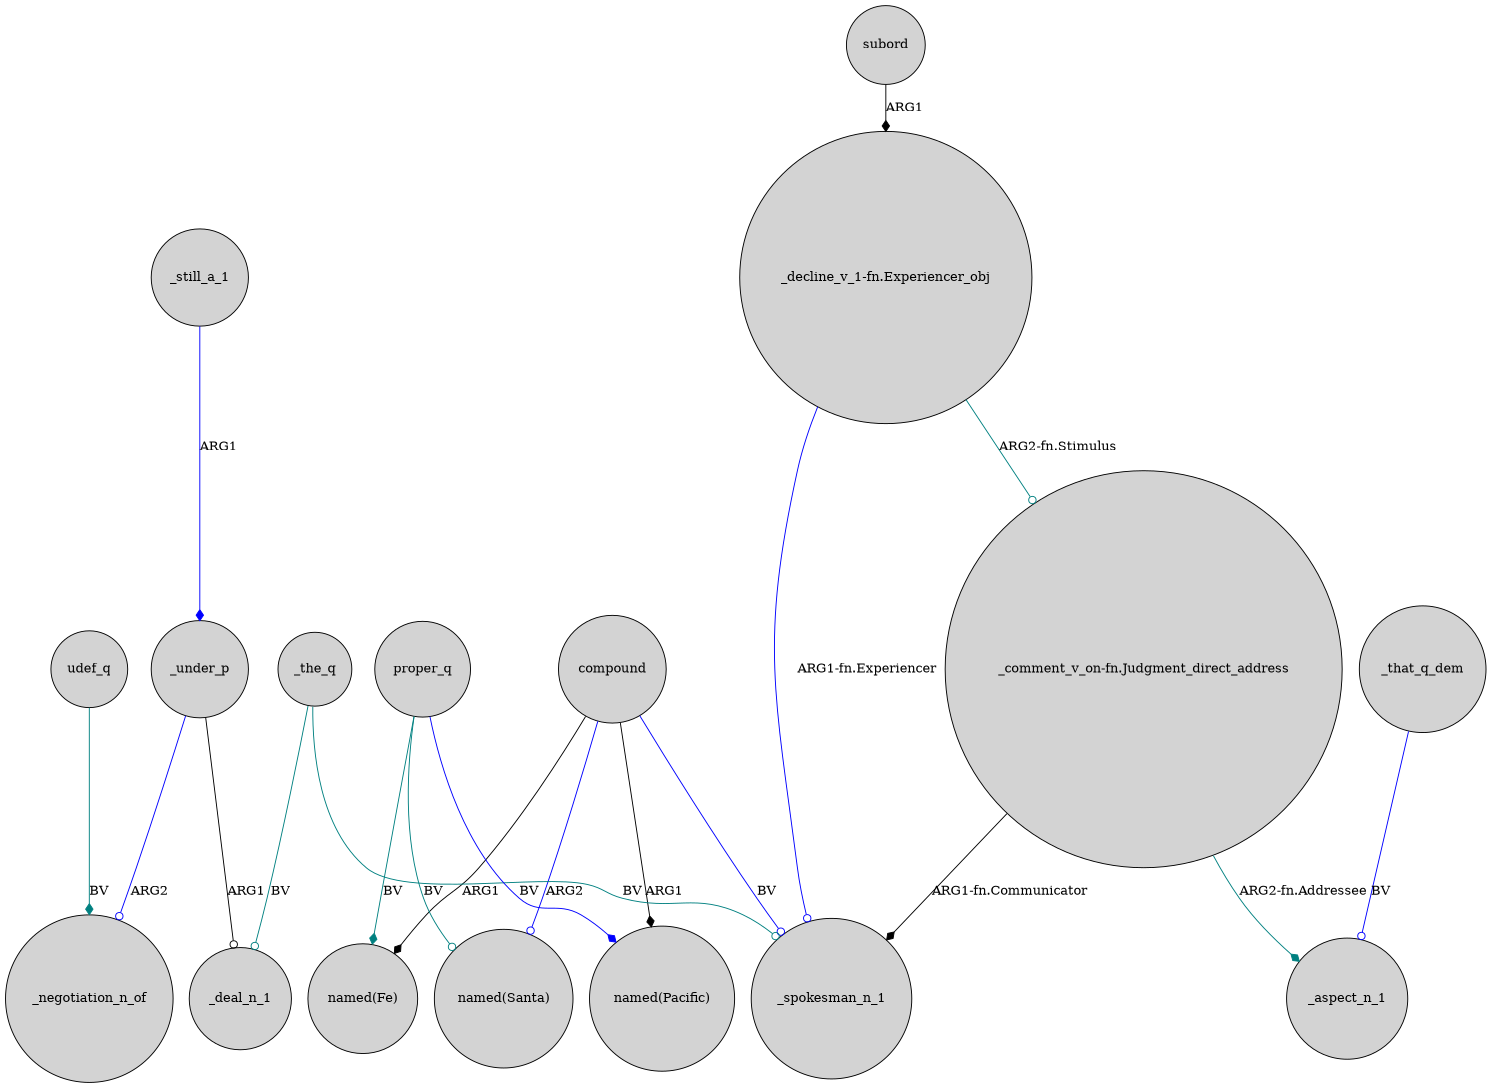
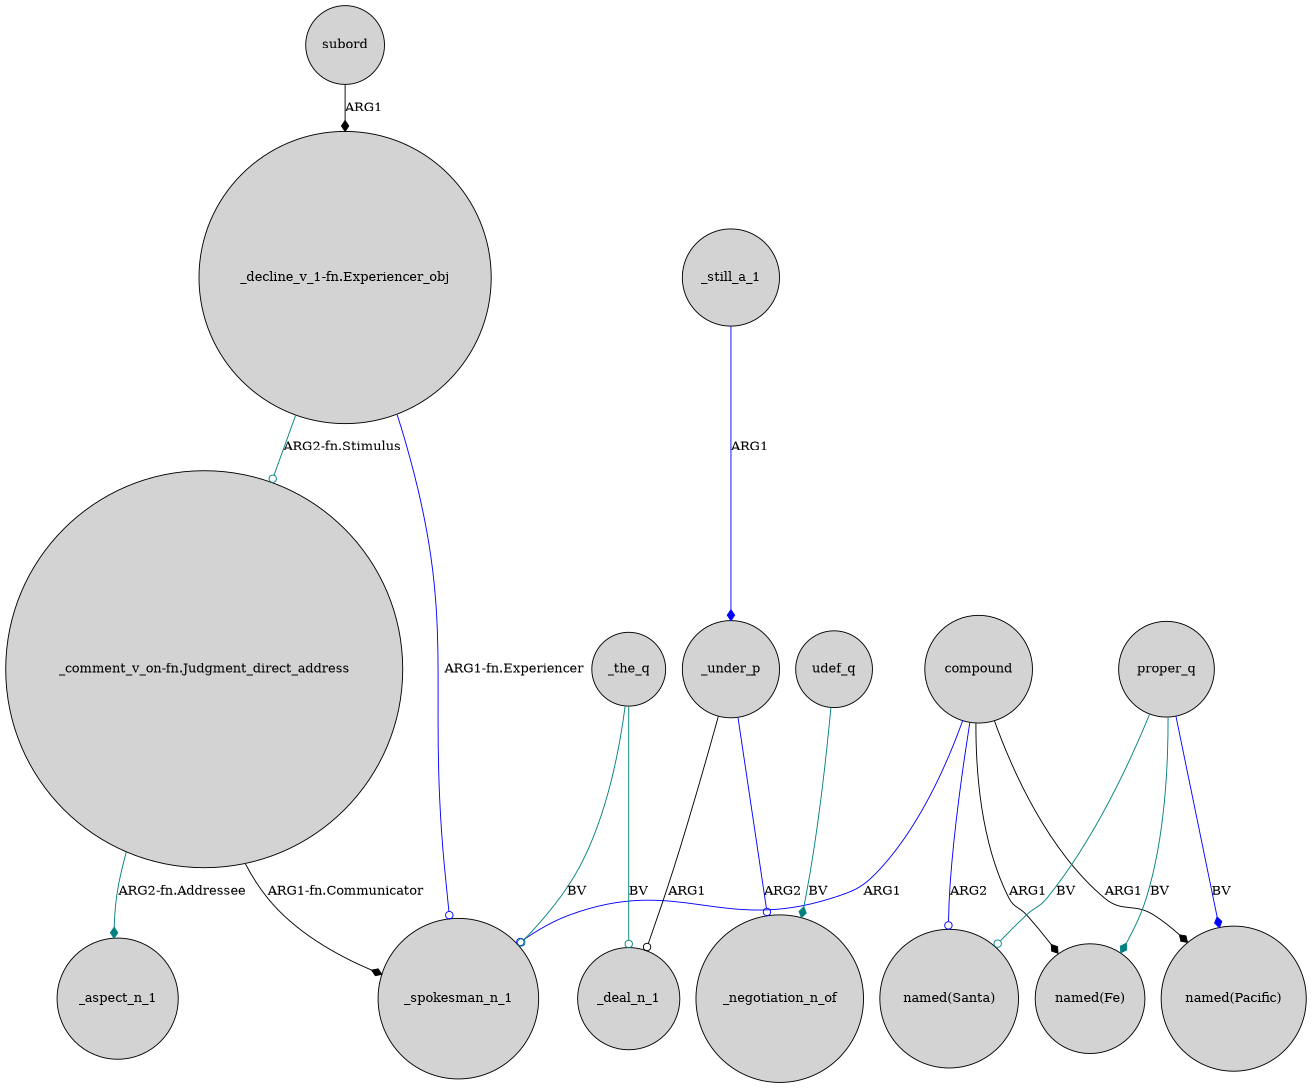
node "_that_q_dem": removed
edge "compound" -> "_spokesman_n_1": label "BV" -> "ARG1"
